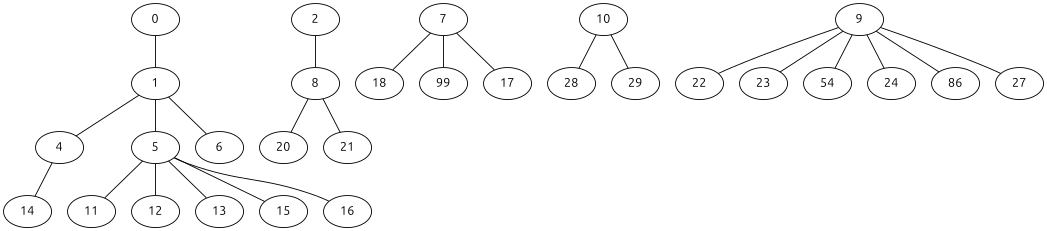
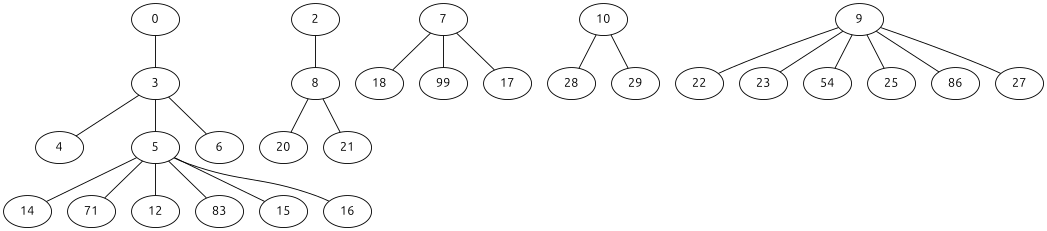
node "1": label "1" -> "3"
node "24": label "24" -> "25"
edge "4" -- "14": now "5" -- "14"
node "11": label "11" -> "71"
node "13": label "13" -> "83"
